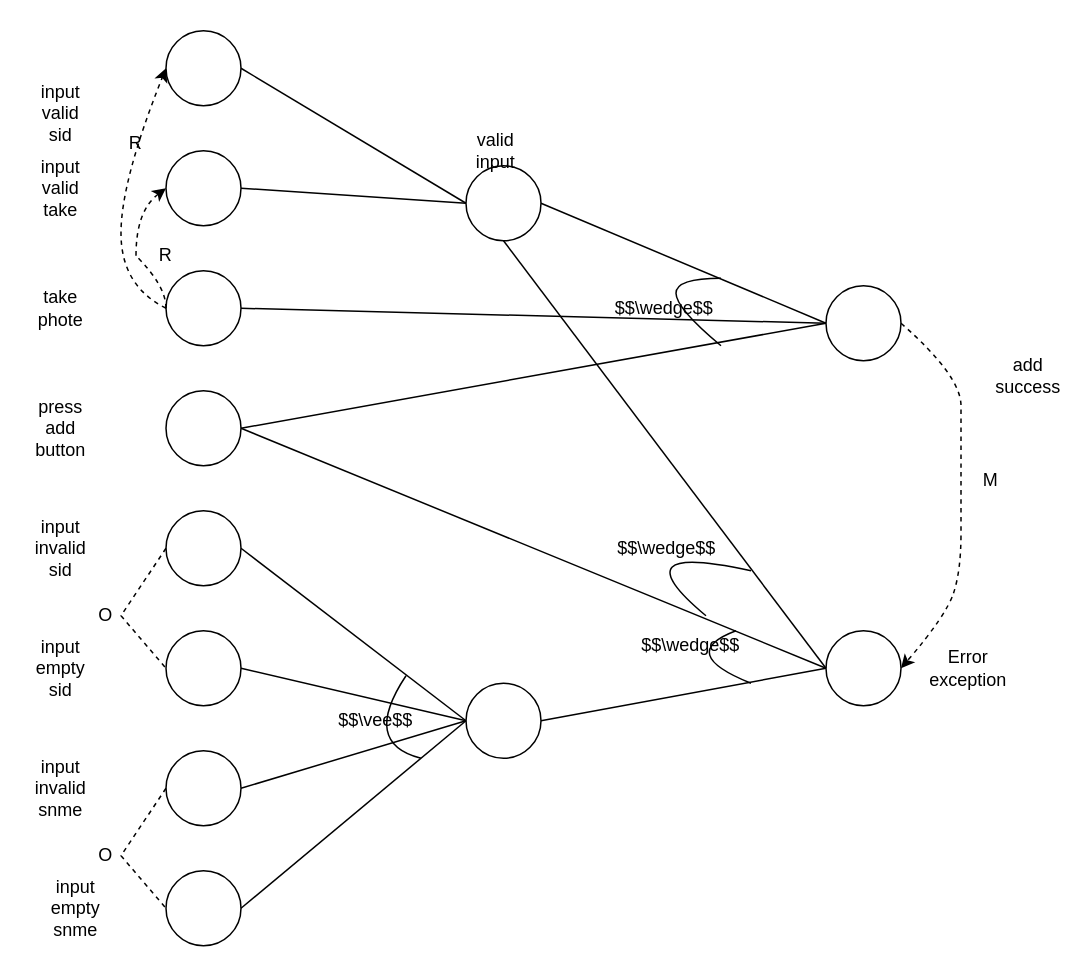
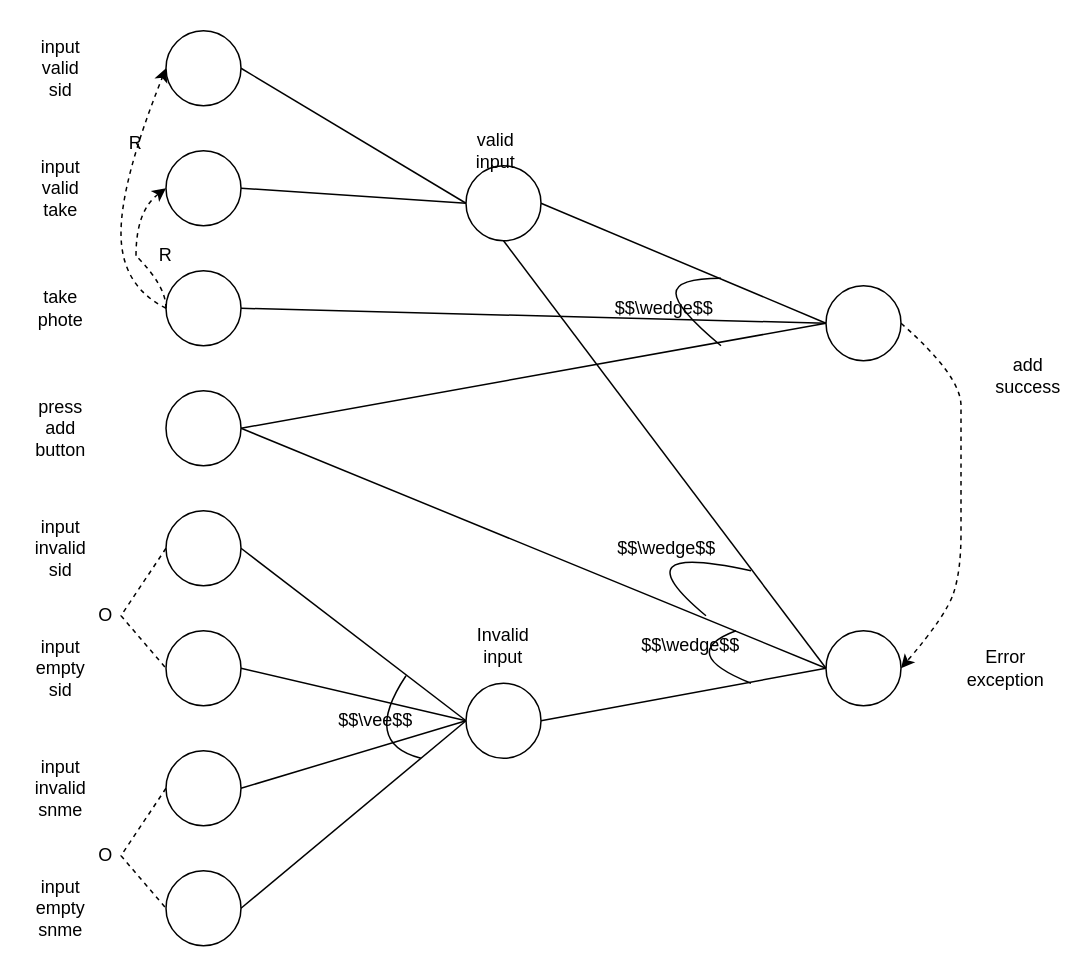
node "input valid sid": moved (61, 113) -> (61, 68)
node "M": removed
node "Invalid input": added
node "Error exception": moved (968, 668) -> (1006, 668)
node "input empty snme": moved (76, 908) -> (61, 908)
